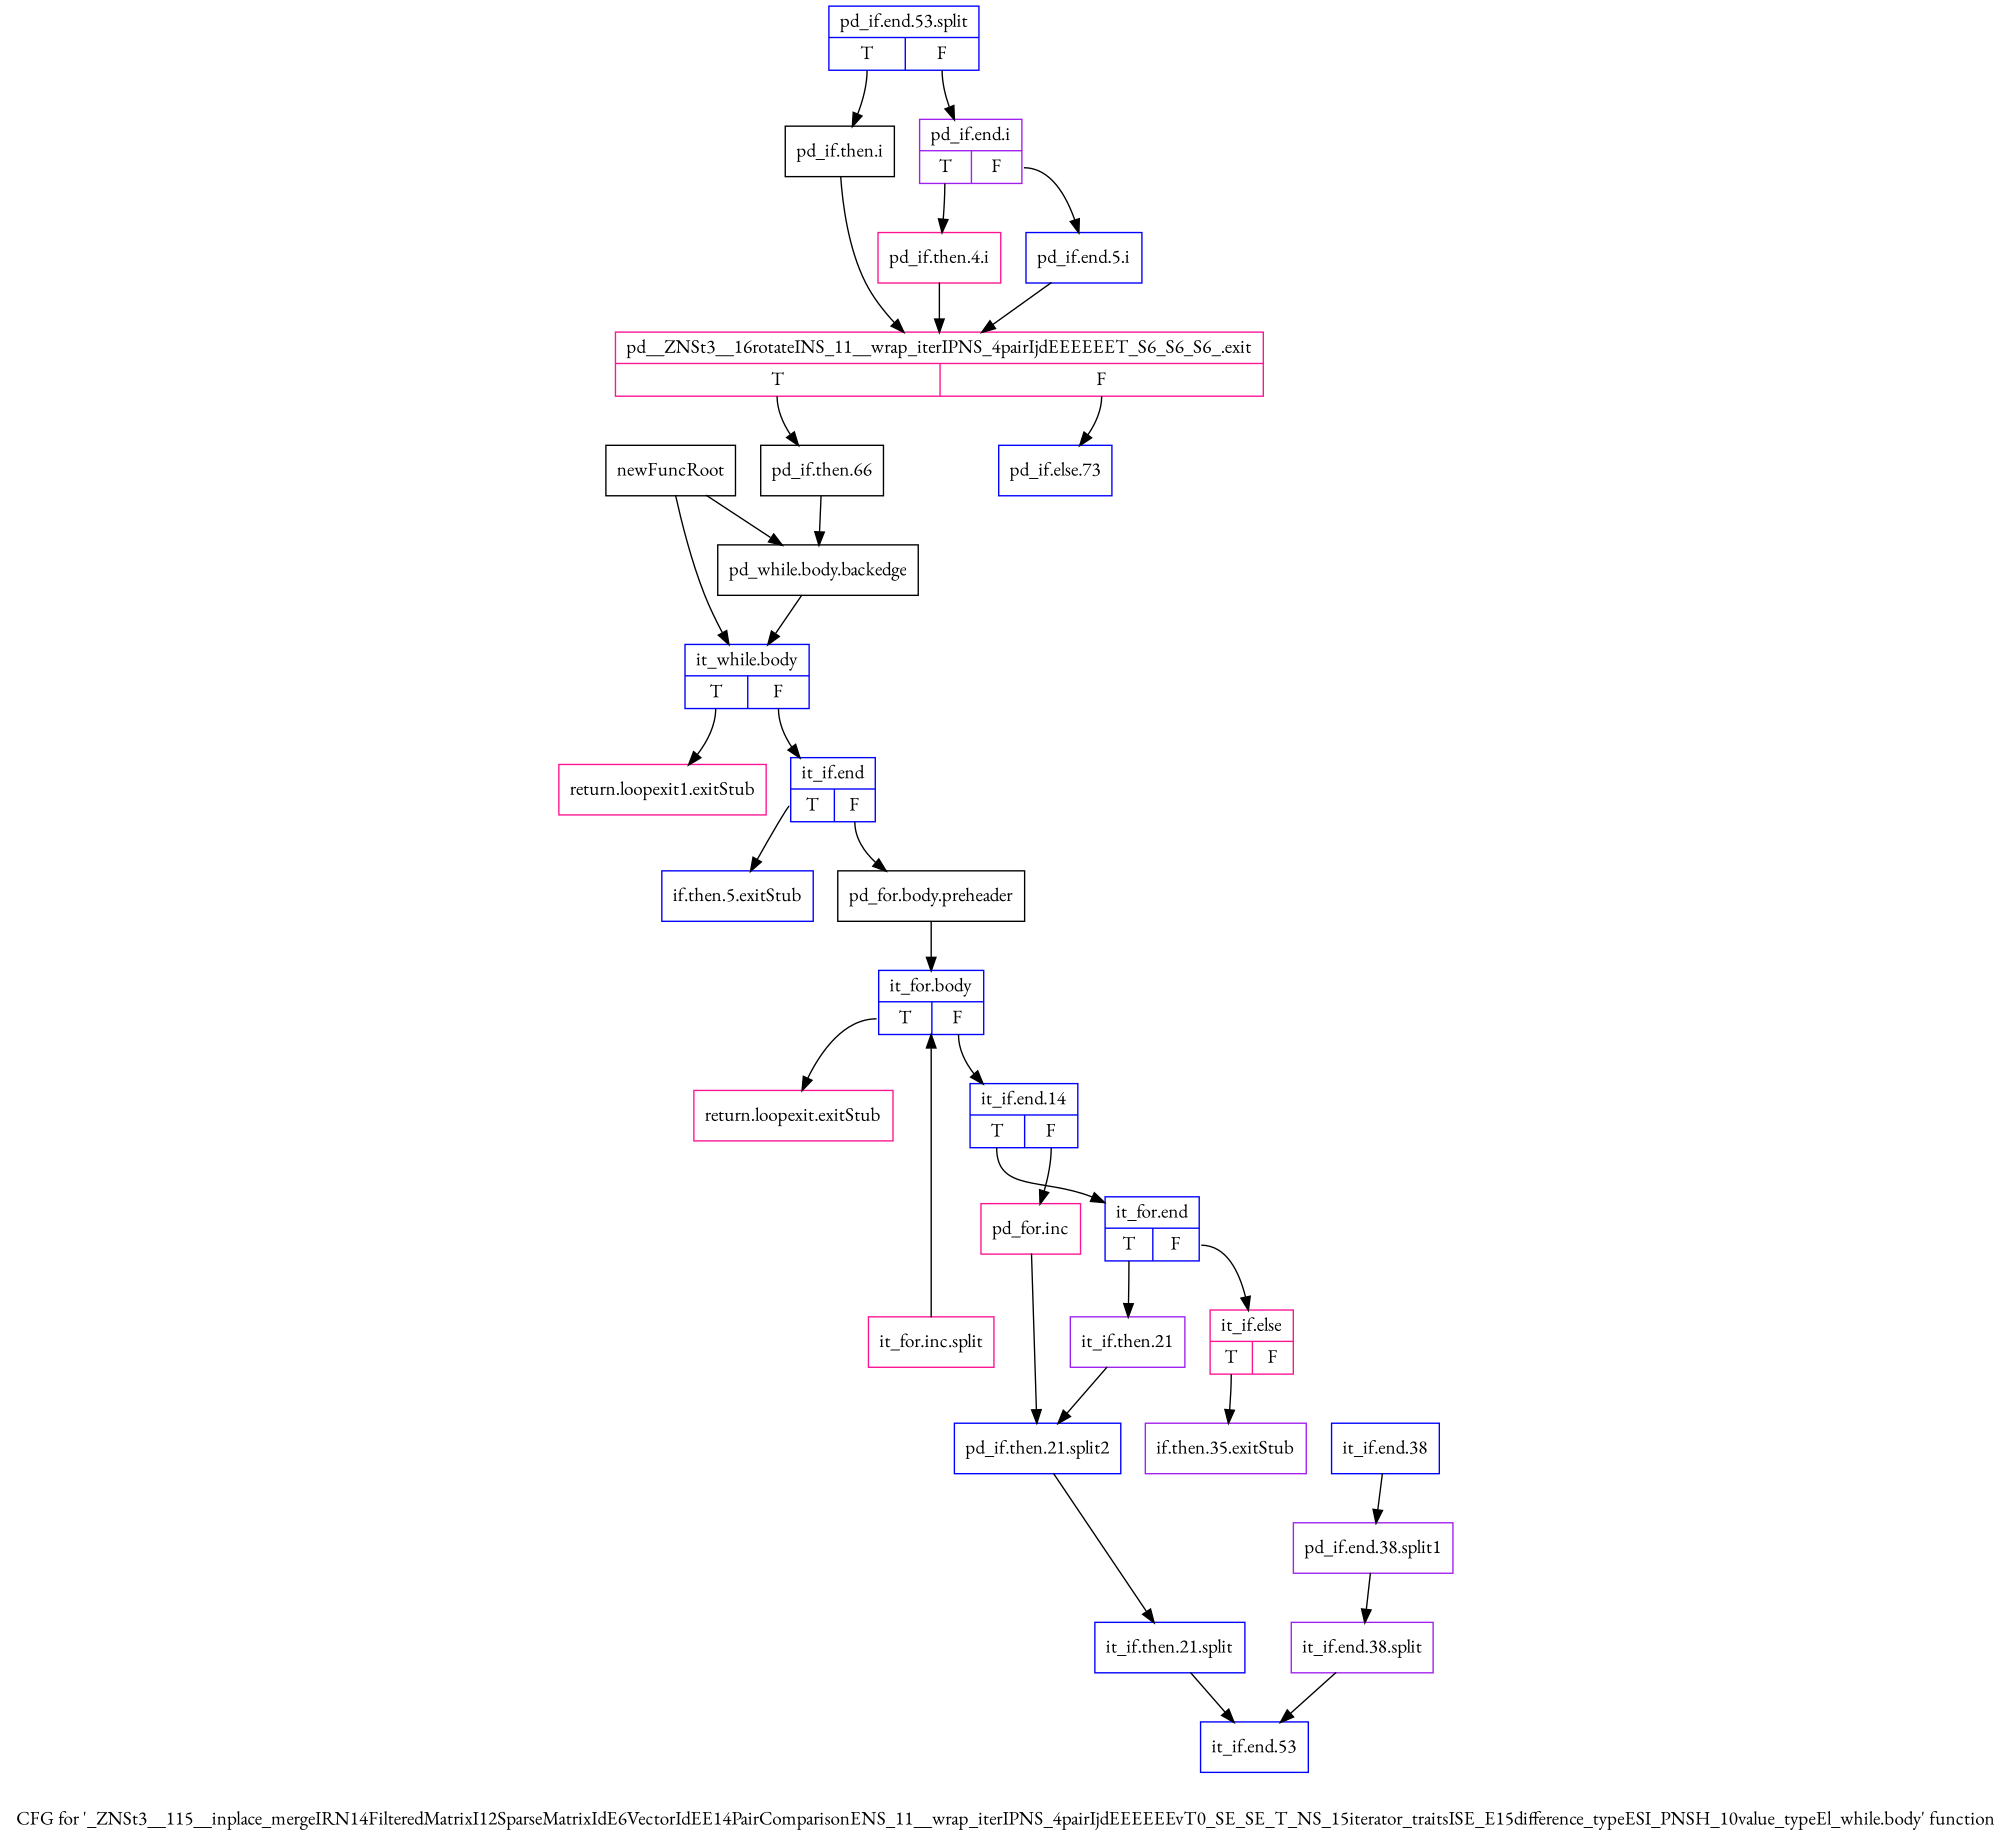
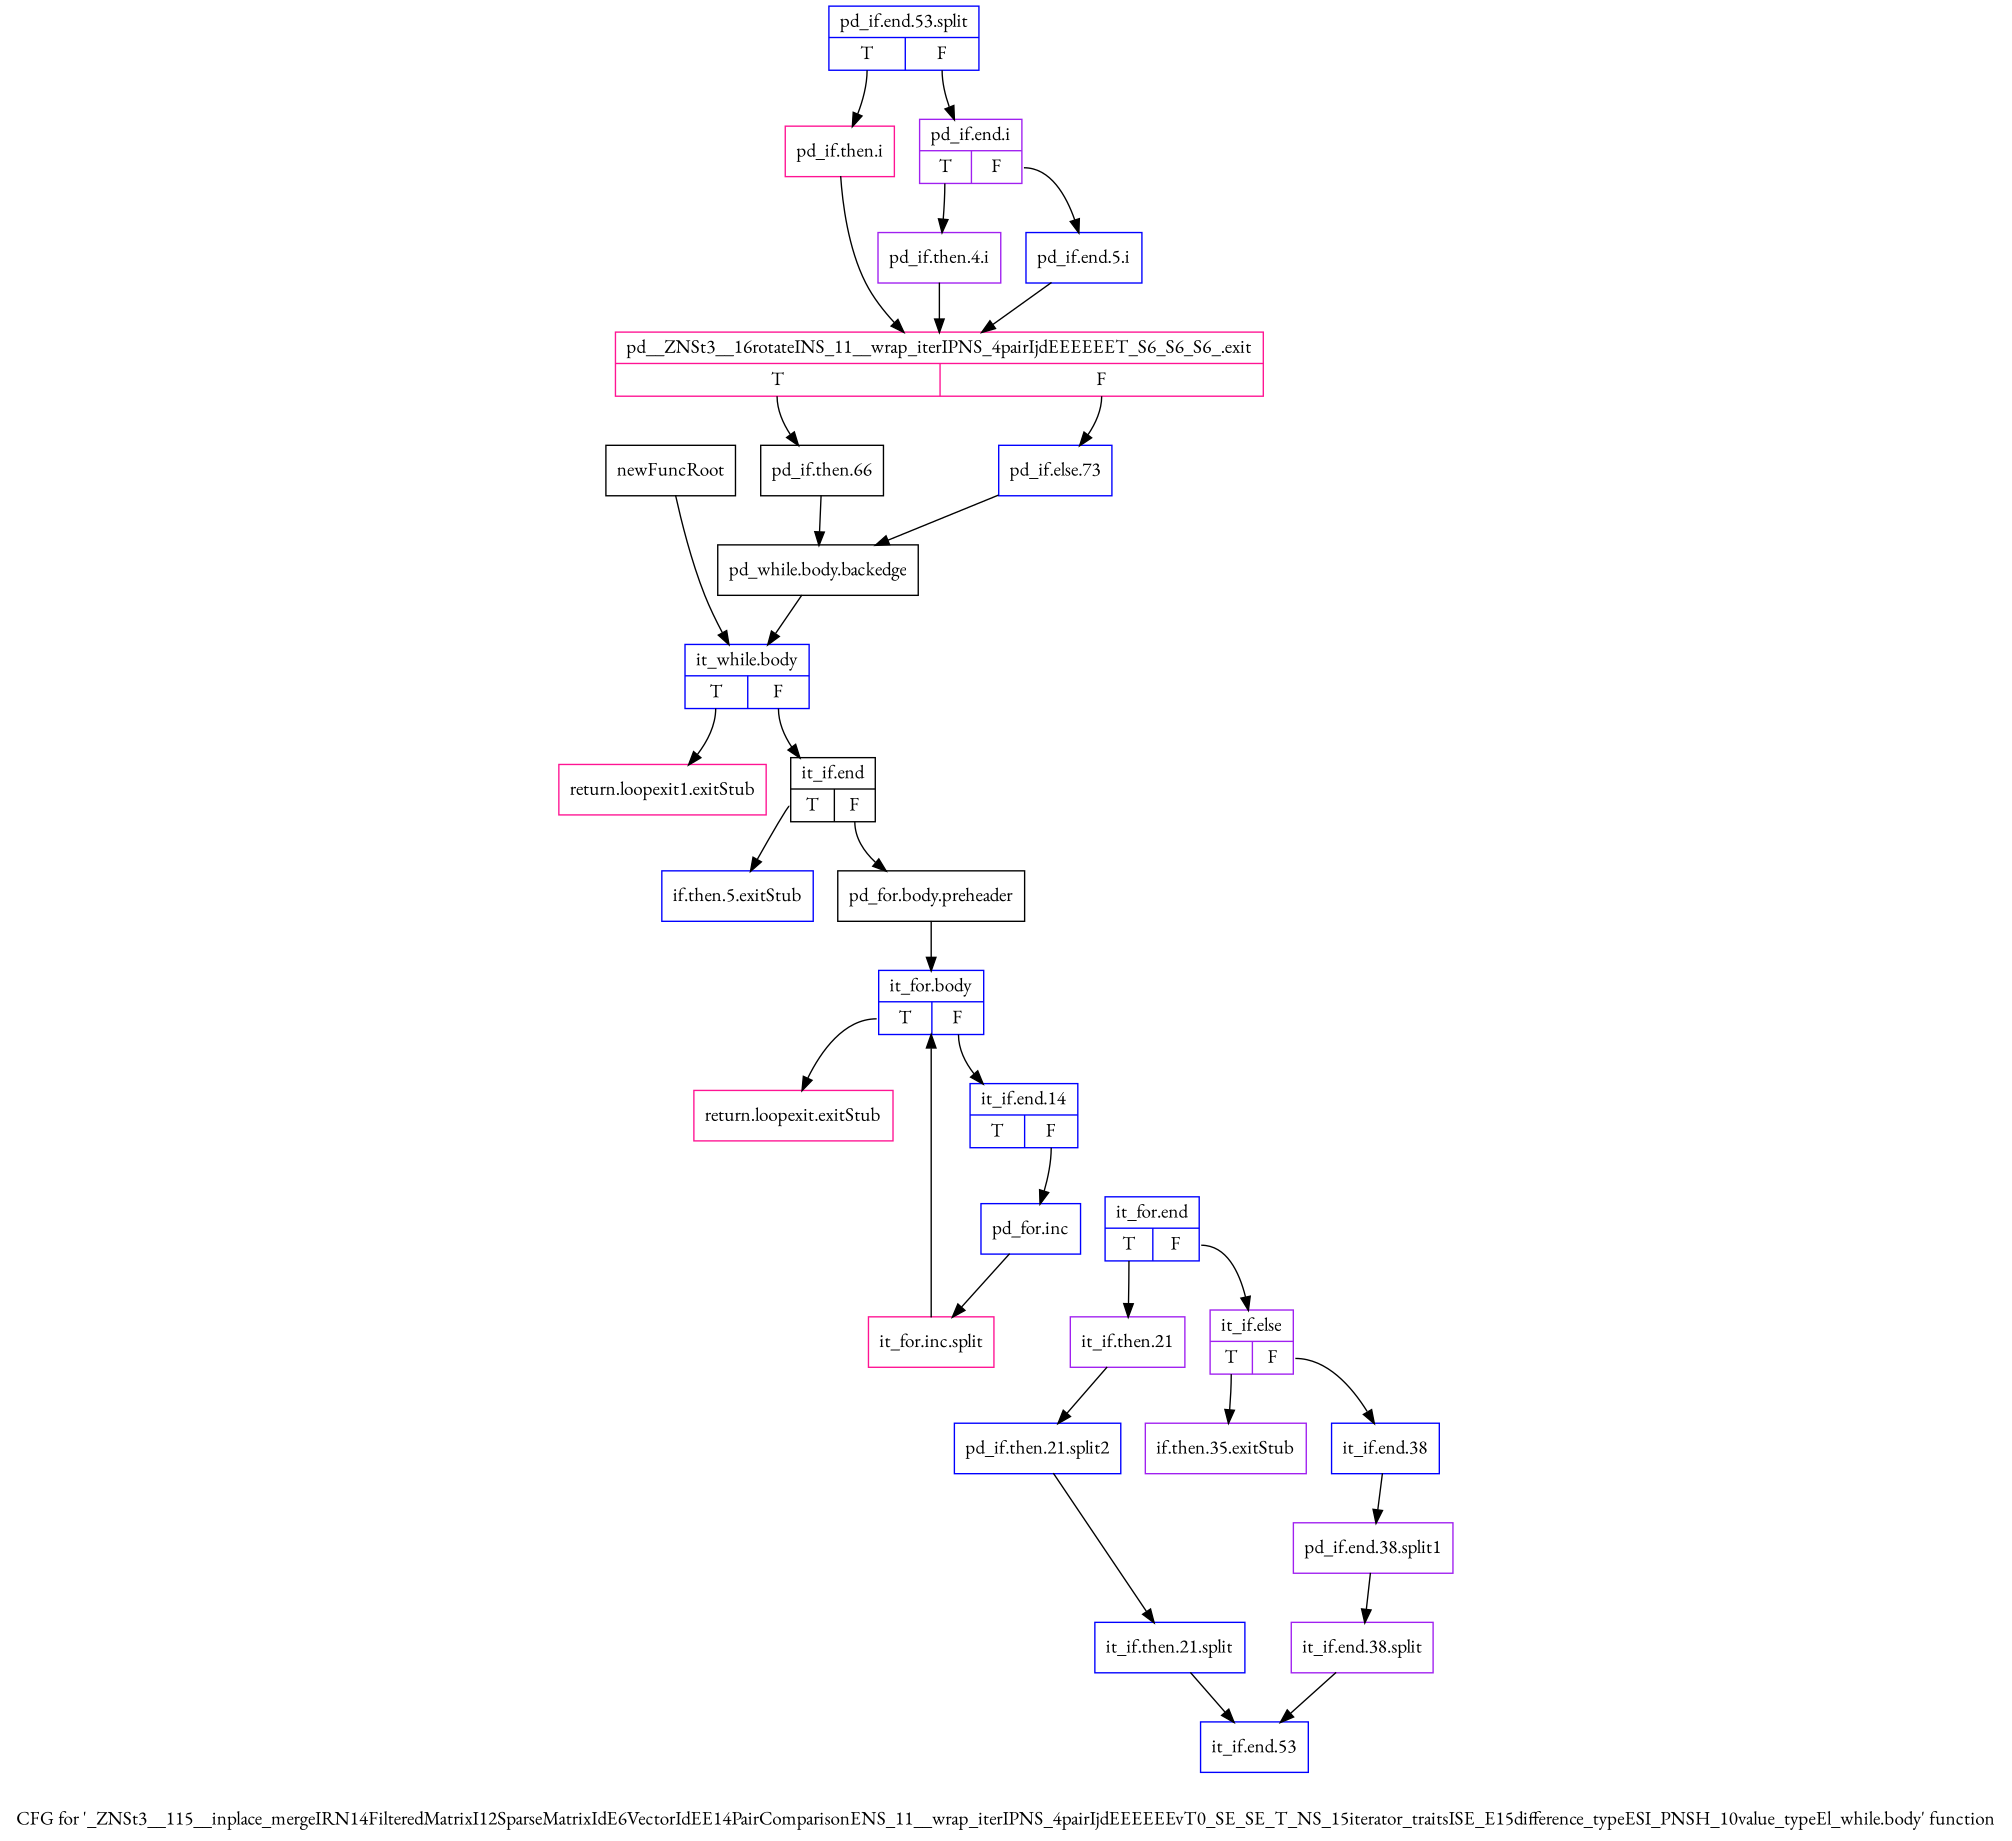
node "pd_if.then.i": color black -> deeppink
node "pd_if.then.4.i": color deeppink -> purple
edge "newFuncRoot" -> "pd_while.body.backedge": now "pd_if.else.73" -> "pd_while.body.backedge"
node "it_if.end": color blue -> black
edge "it_if.end.14" -> "it_for.end": removed
node "pd_for.inc": color deeppink -> blue
edge "pd_for.inc" -> "pd_if.then.21.split2": now "pd_for.inc" -> "it_for.inc.split"
node "it_if.else": color deeppink -> purple
edge "it_if.else" -> "it_if.end.38": added
